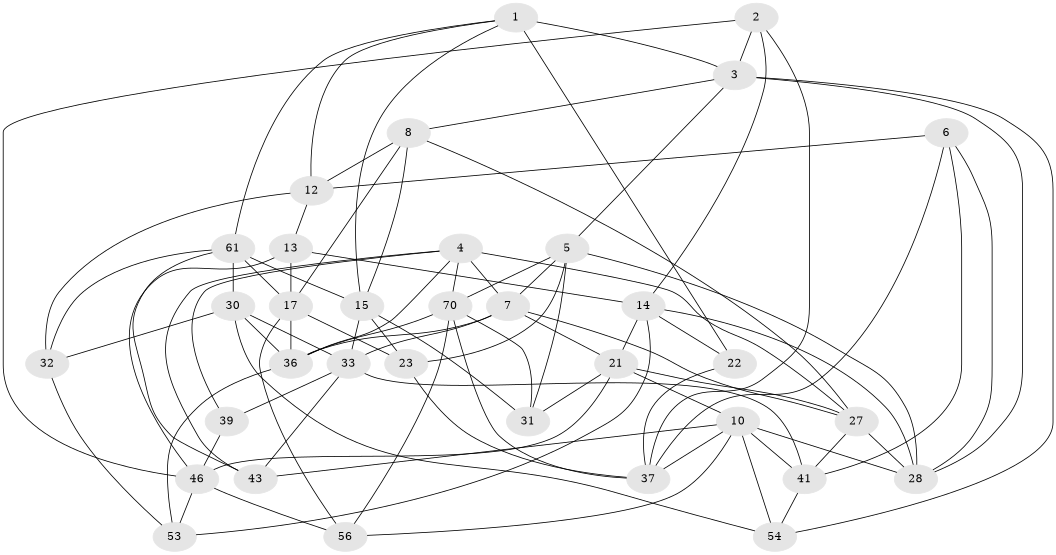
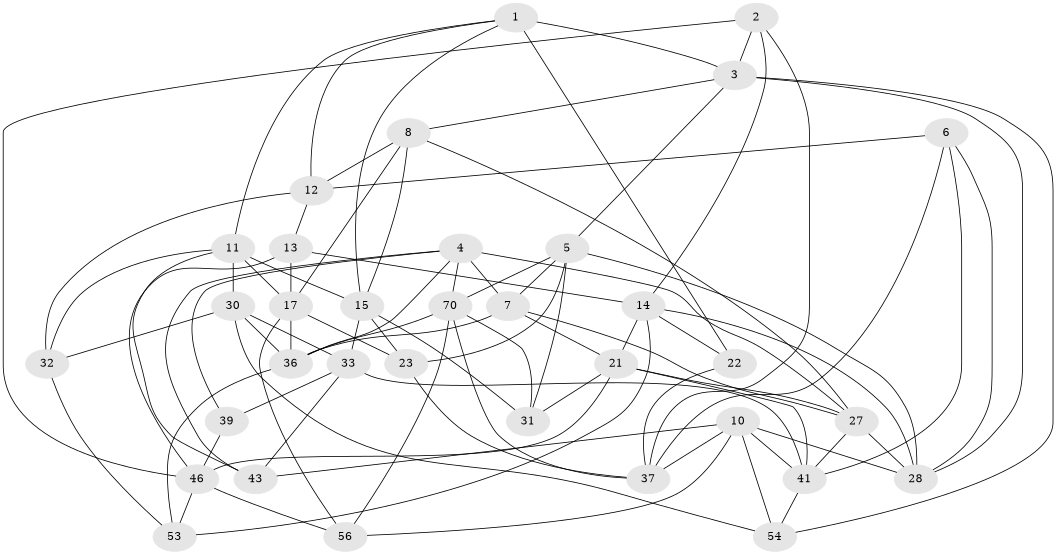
node "61": label "61" -> "11"
edge "7" -- "33": removed
edge "21" -- "10": now "21" -- "41"
